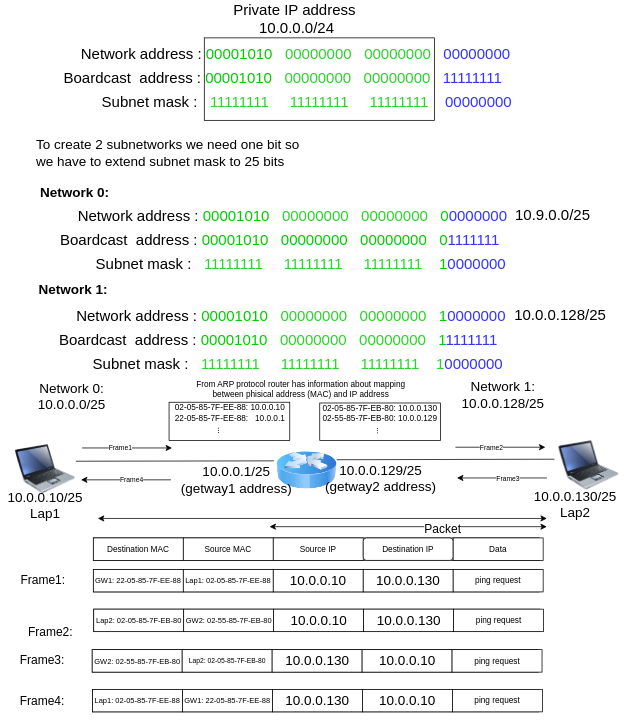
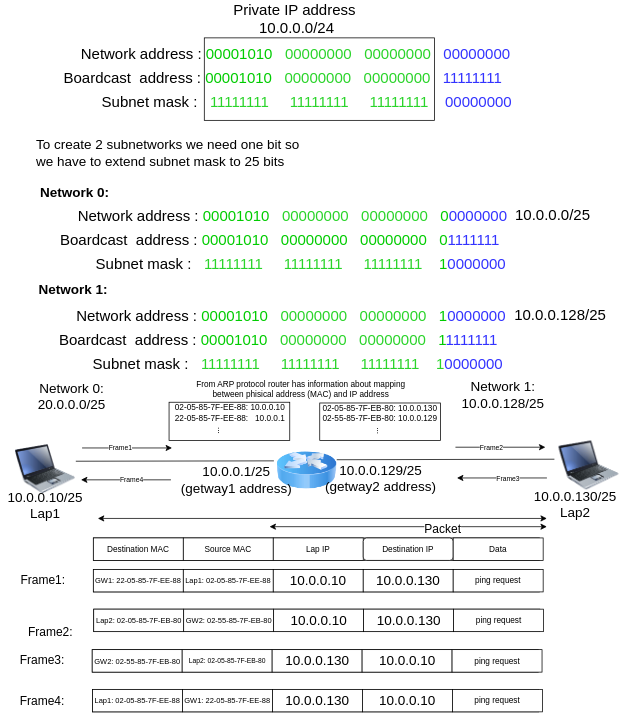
node "10.9.0.0/25": label "10.9.0.0/25" -> "10.0.0.0/25"
node "Network 0: 10.0.0.0/25": label "Network 0: 10.0.0.0/25" -> "Network 0: 20.0.0.0/25"
node "Source IP": label "Source IP" -> "Lap IP"
